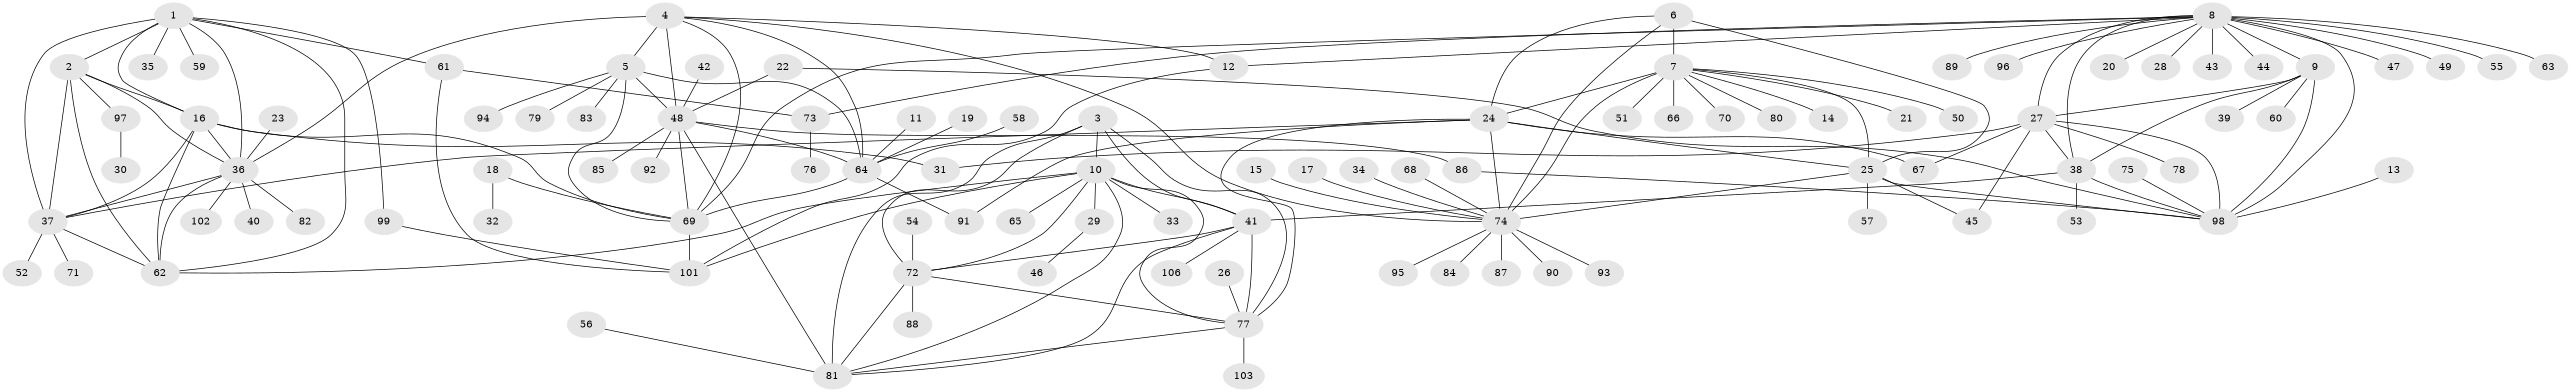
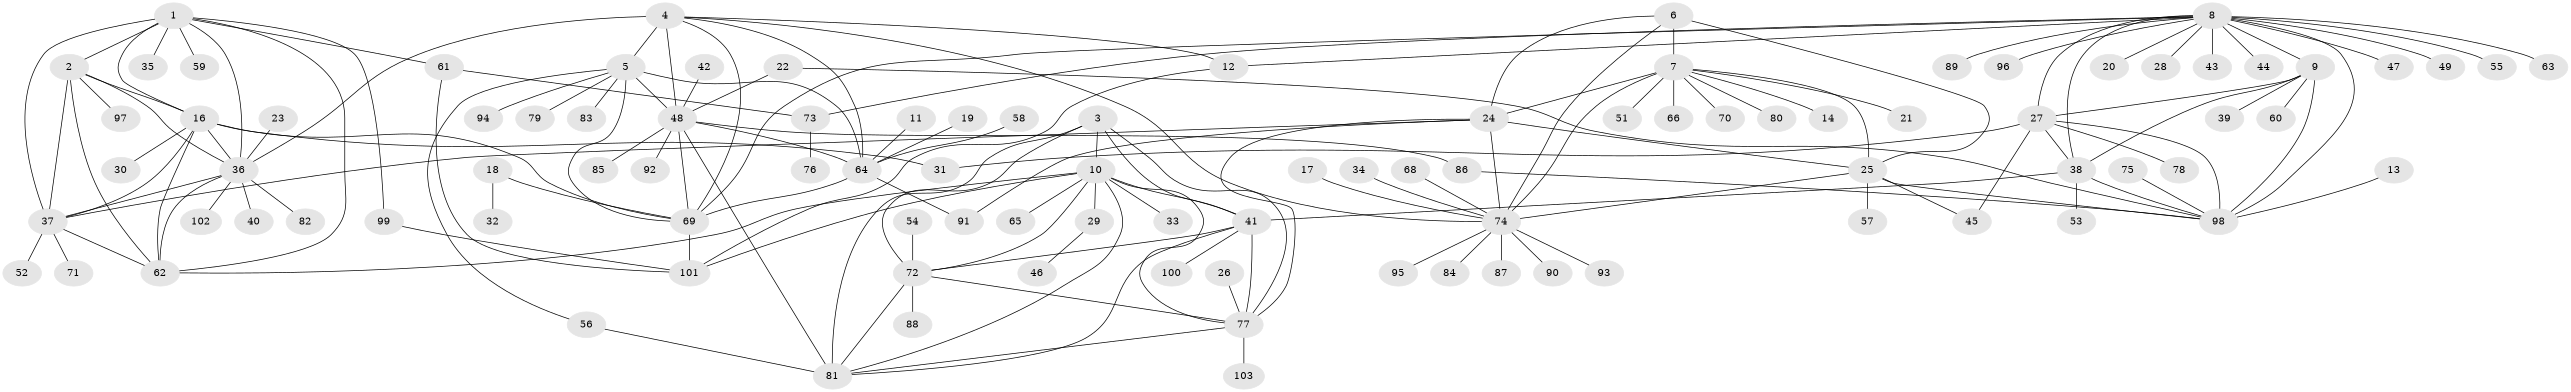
node "50": removed
edge "97" -- "30": now "16" -- "30"
edge "5" -- "56": added
node "15": removed
node "67": removed
node "106": label "106" -> "100"
